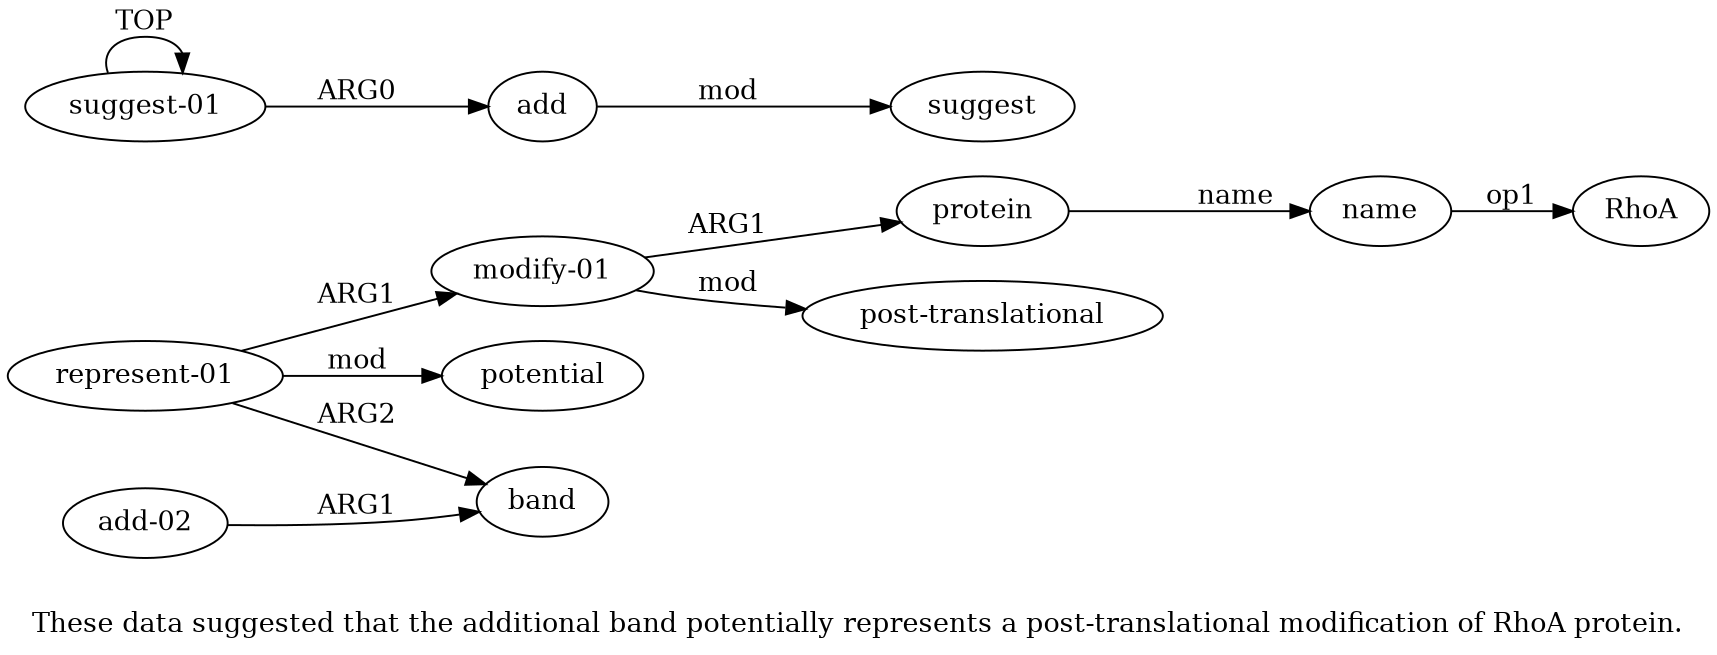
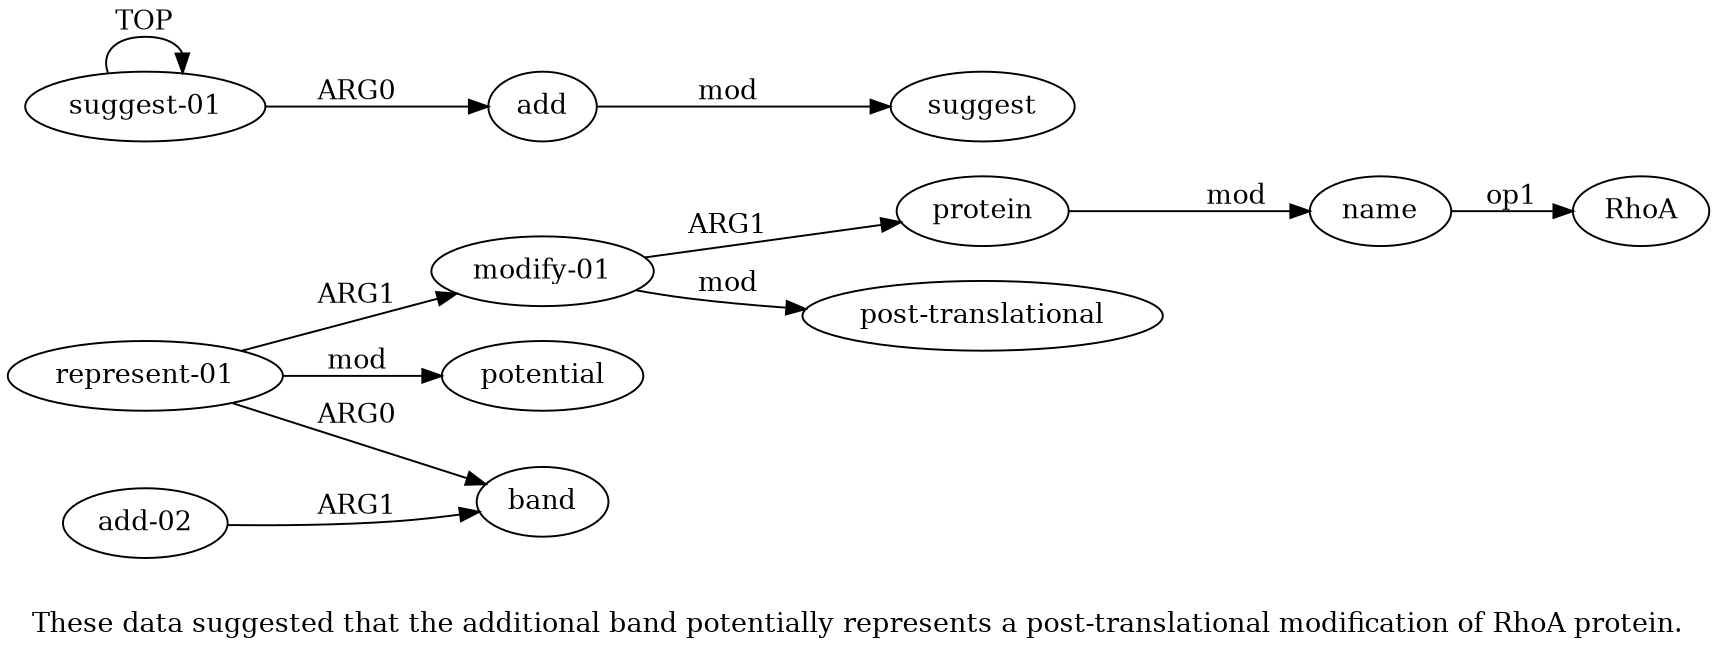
edge "protein" -> "name": label "name" -> "mod"
edge "represent-01" -> "band": label "ARG2" -> "ARG0"
